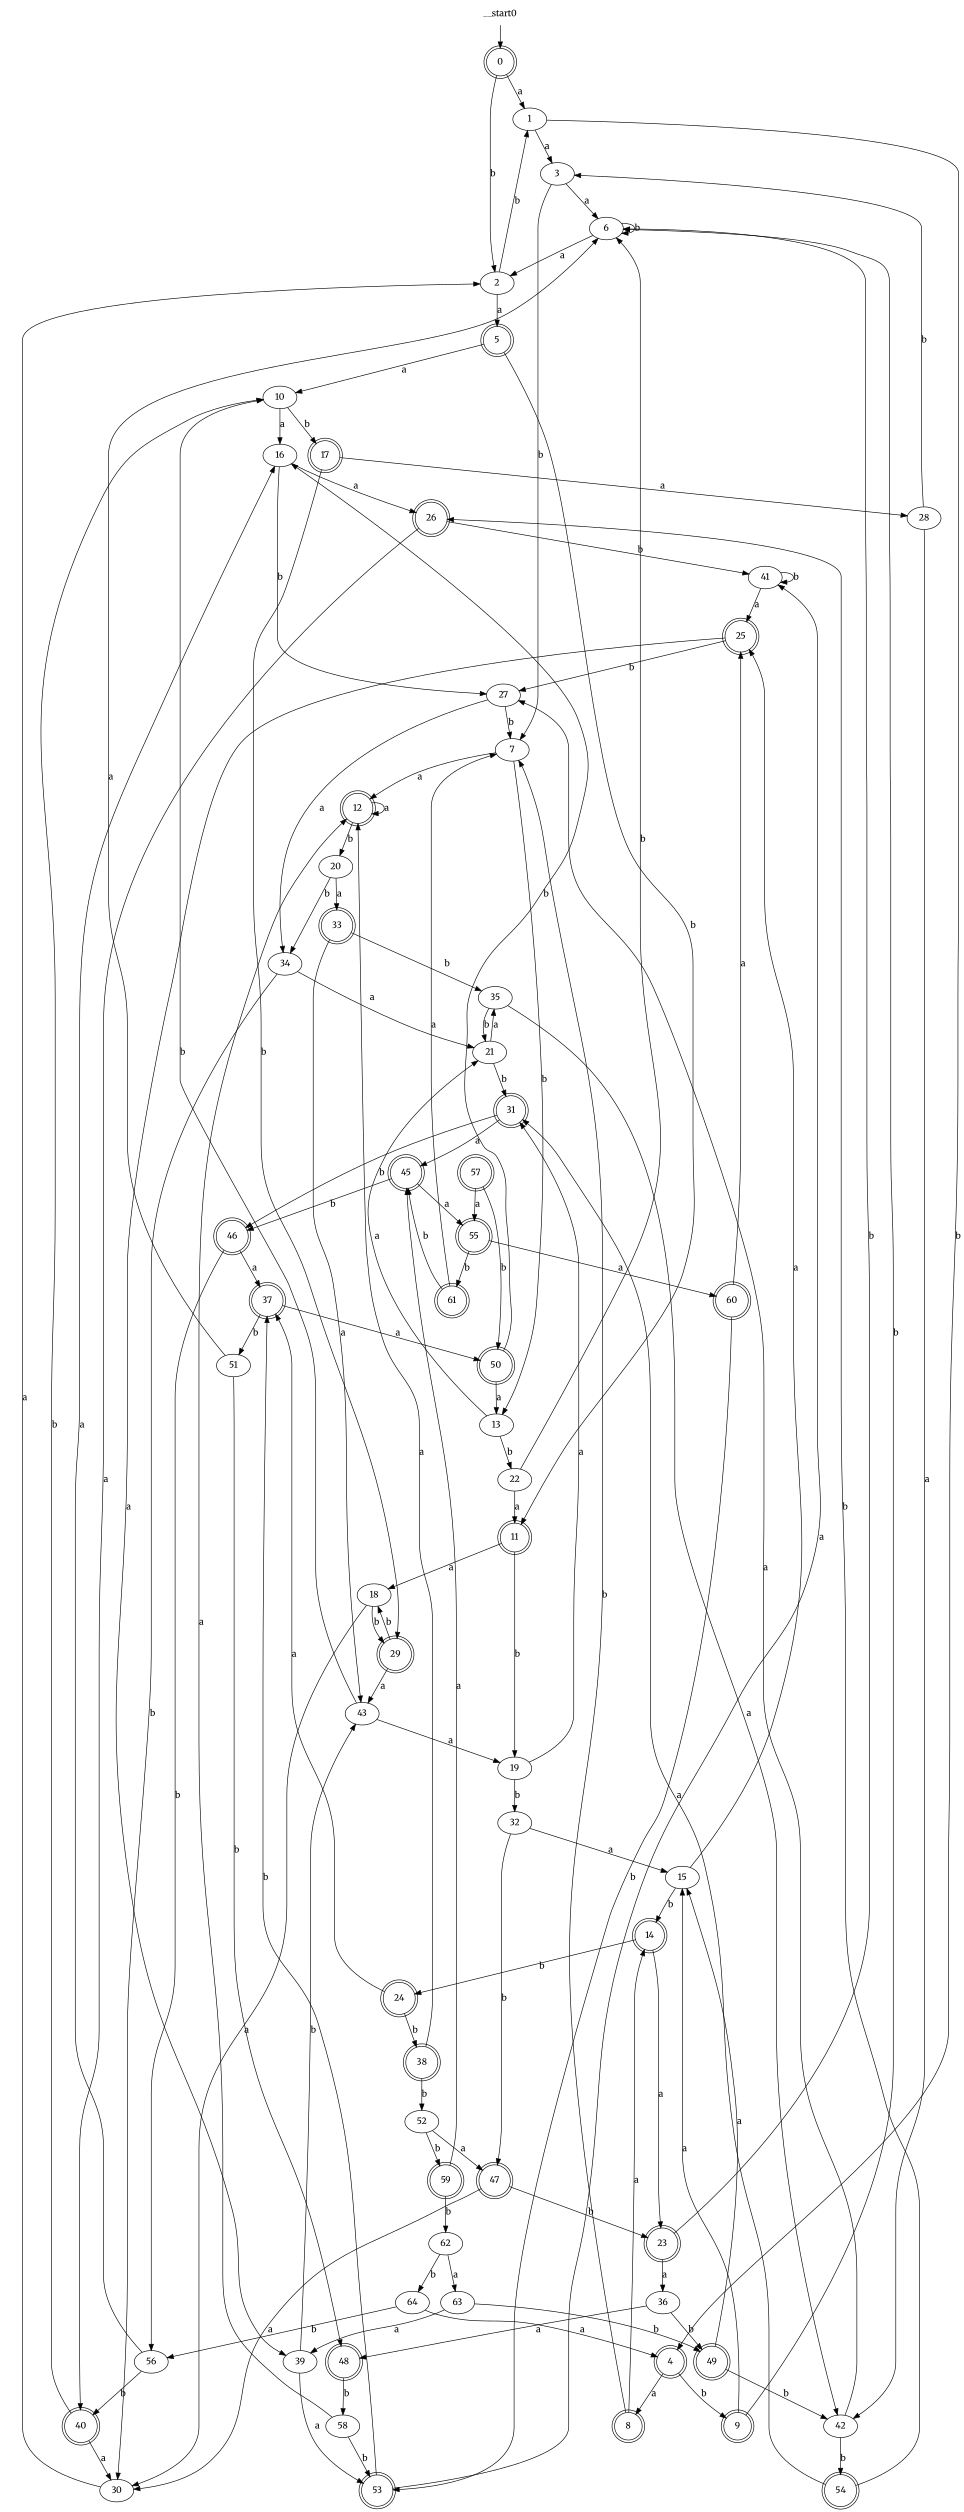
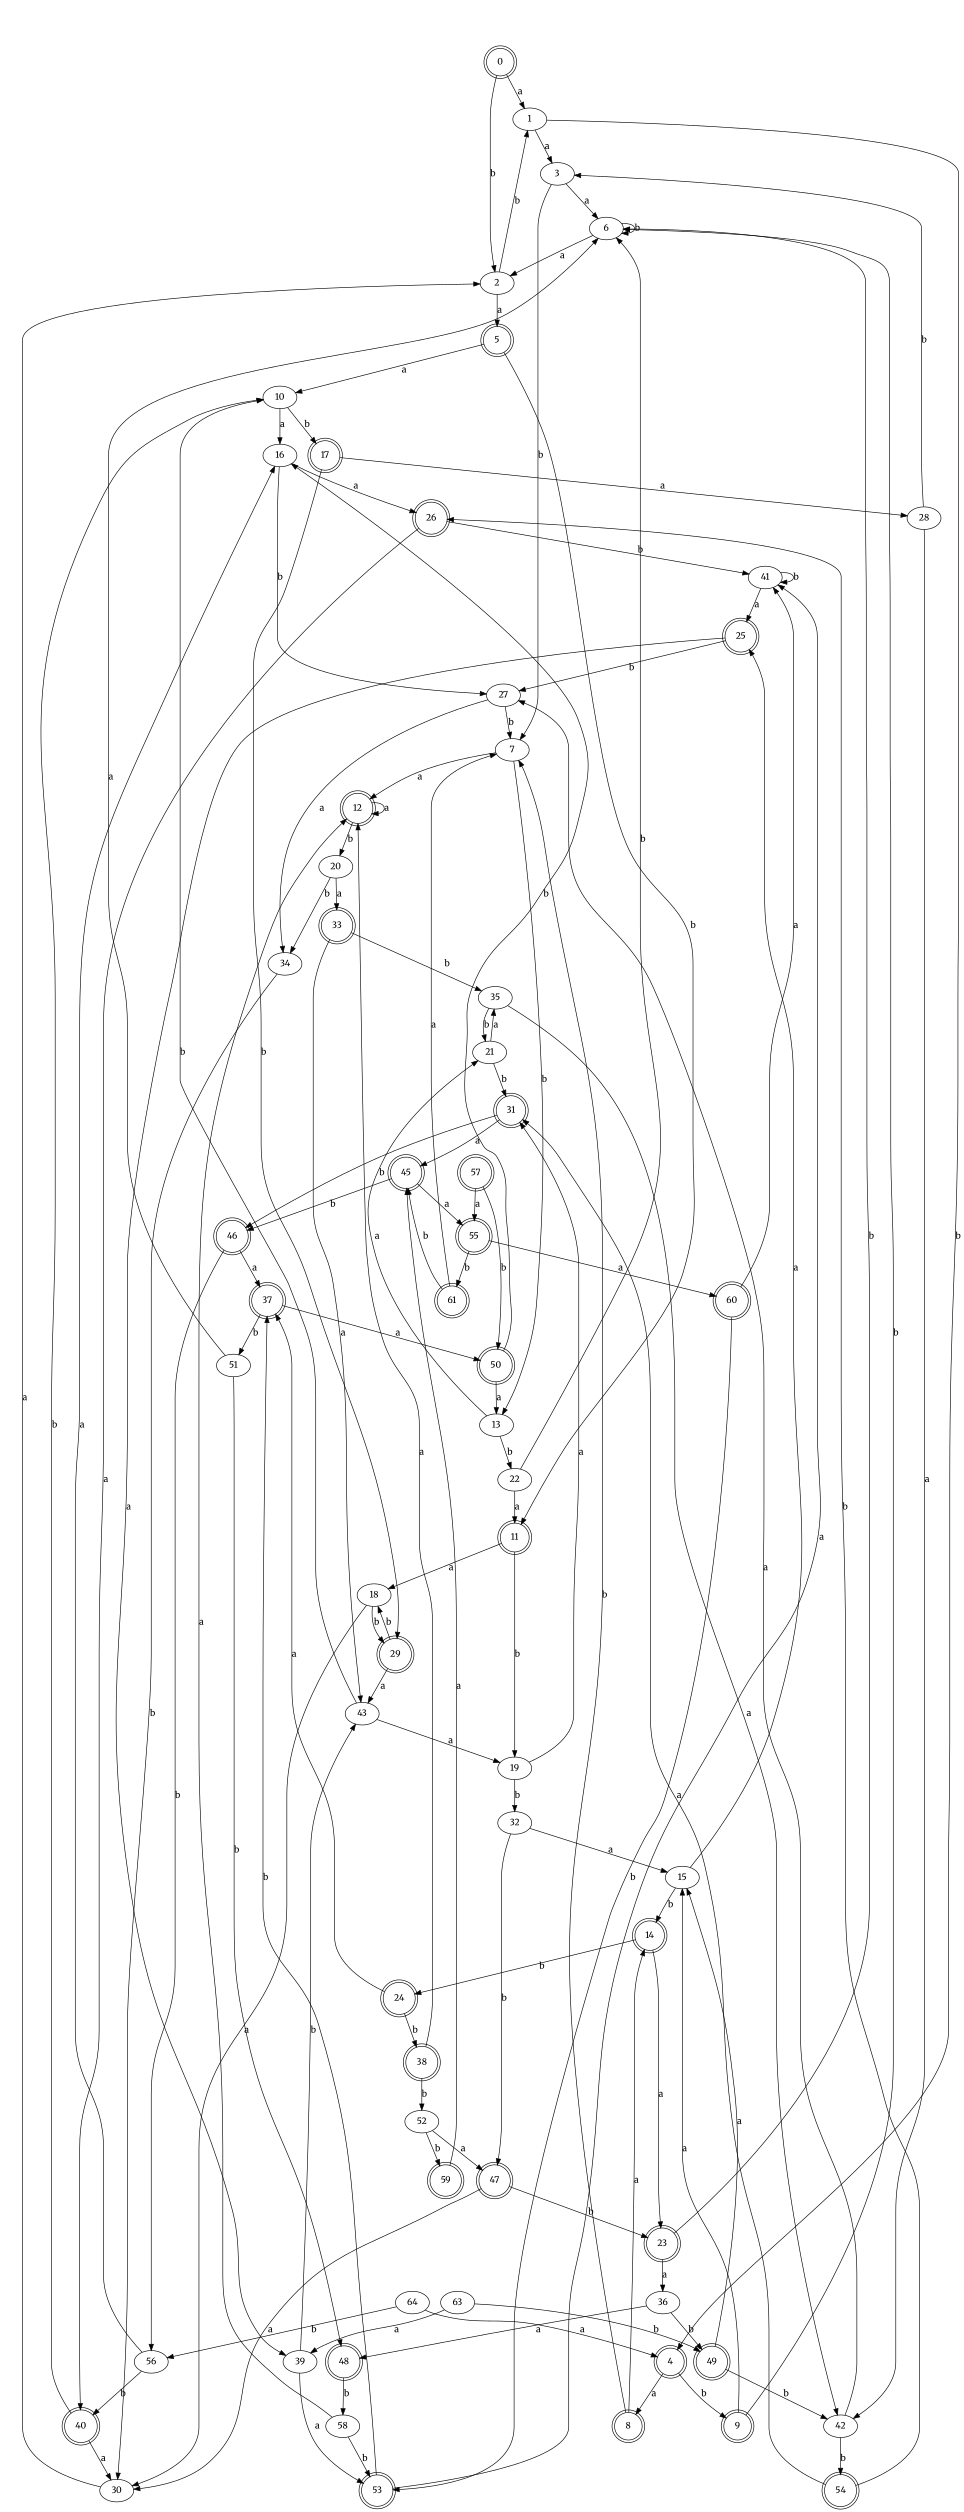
node "__start0": removed
edge "60" -> "25": now "60" -> "41"
edge "34" -> "21": removed, label "a"
node "62": removed
